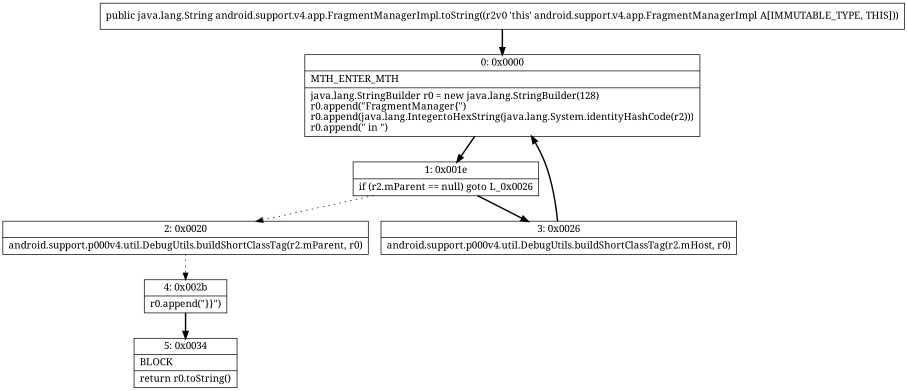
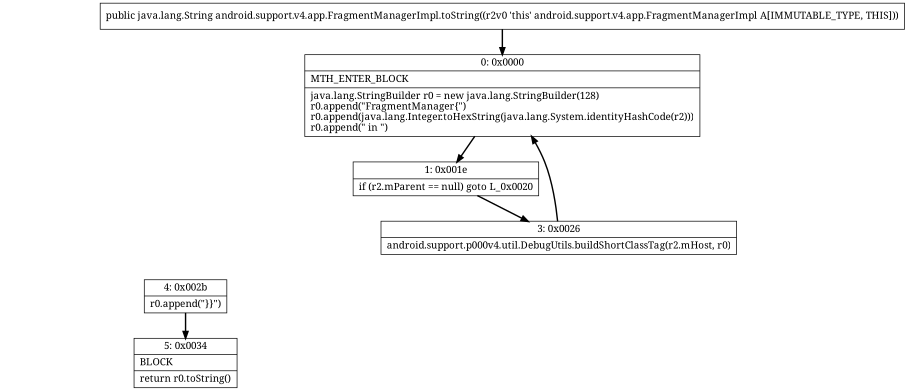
node "0: 0x0000": text "MTH_ENTER_MTH" -> "MTH_ENTER_BLOCK"
node "1: 0x001e": text "if (r2.mParent == null) goto L_0x0026" -> "if (r2.mParent == null) goto L_0x0020"
node "2: 0x0020": removed
